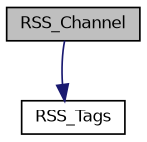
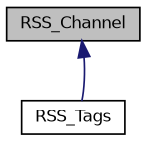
edge "RSS_Channel" -> "RSS_Tags": reversed
